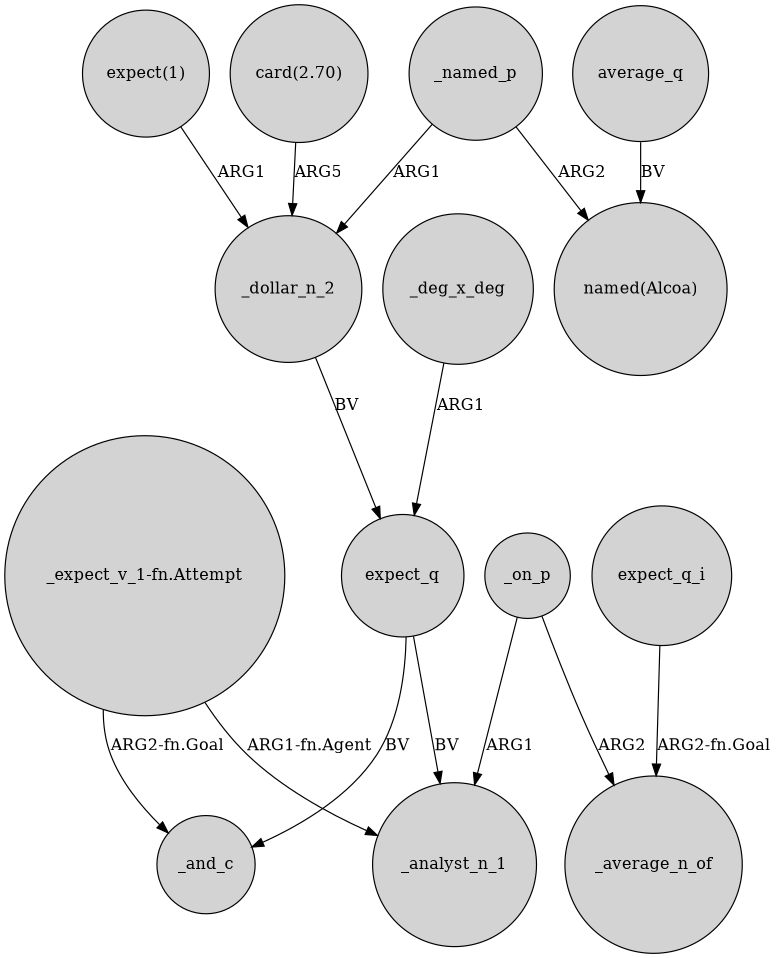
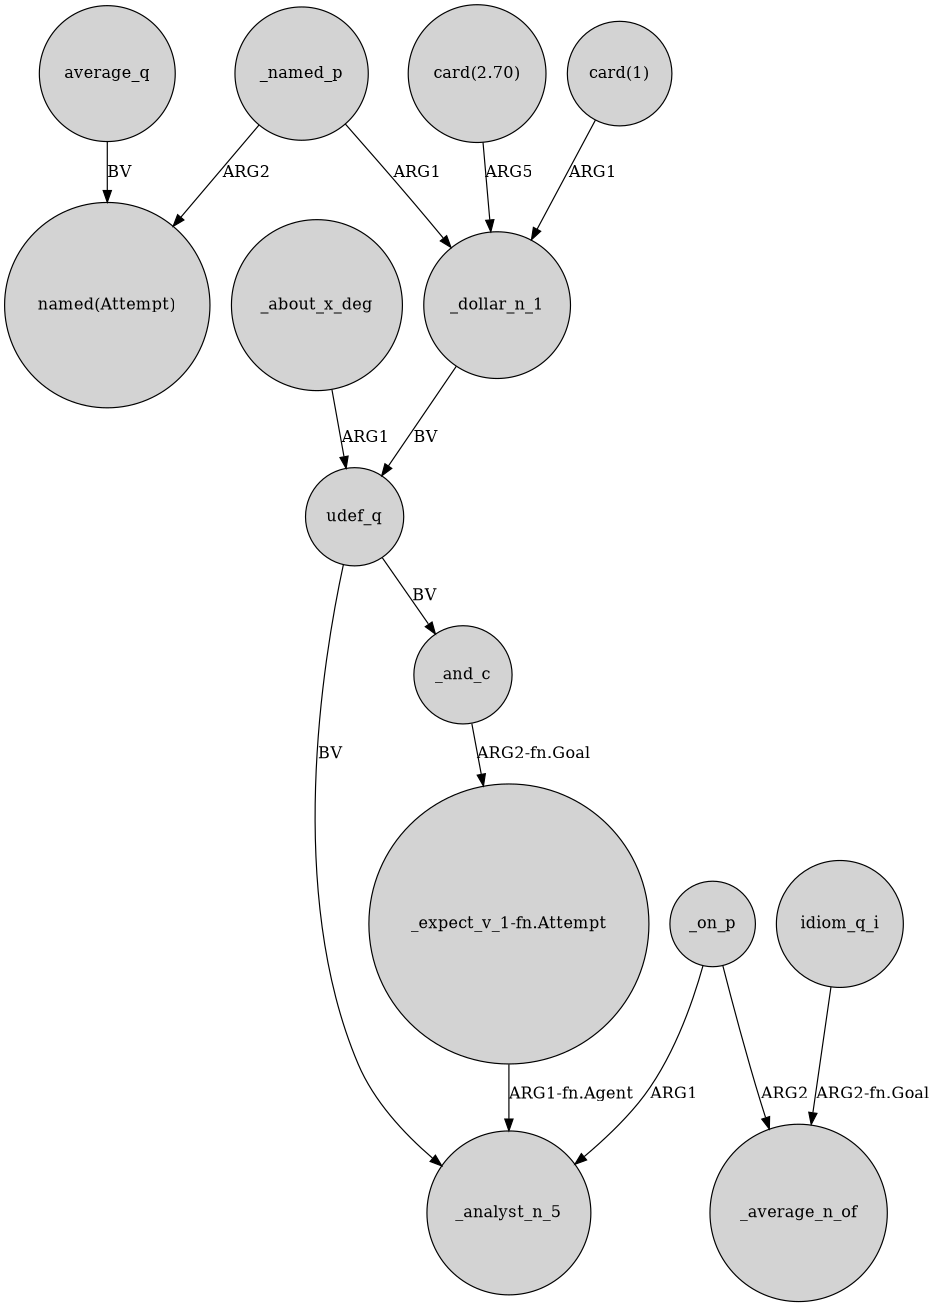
node "expect(1)": label "expect(1)" -> "card(1)"
node "_dollar_n_2": label "_dollar_n_2" -> "_dollar_n_1"
node "_deg_x_deg": label "_deg_x_deg" -> "_about_x_deg"
node "named(Alcoa)": label "named(Alcoa)" -> "named(Attempt)"
node "expect_q": label "expect_q" -> "udef_q"
node "expect_q_i": label "expect_q_i" -> "idiom_q_i"
edge "_expect_v_1-fn.Attempt" -> "_and_c": reversed
node "_analyst_n_1": label "_analyst_n_1" -> "_analyst_n_5"
